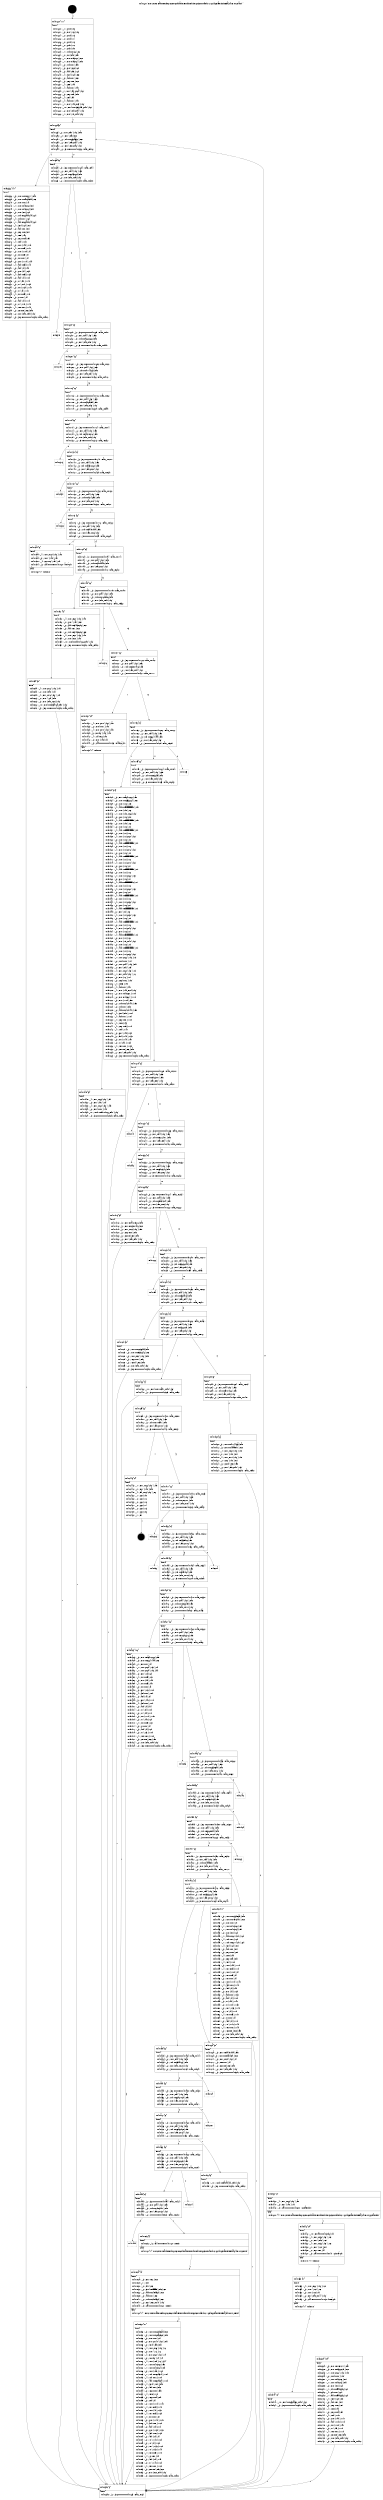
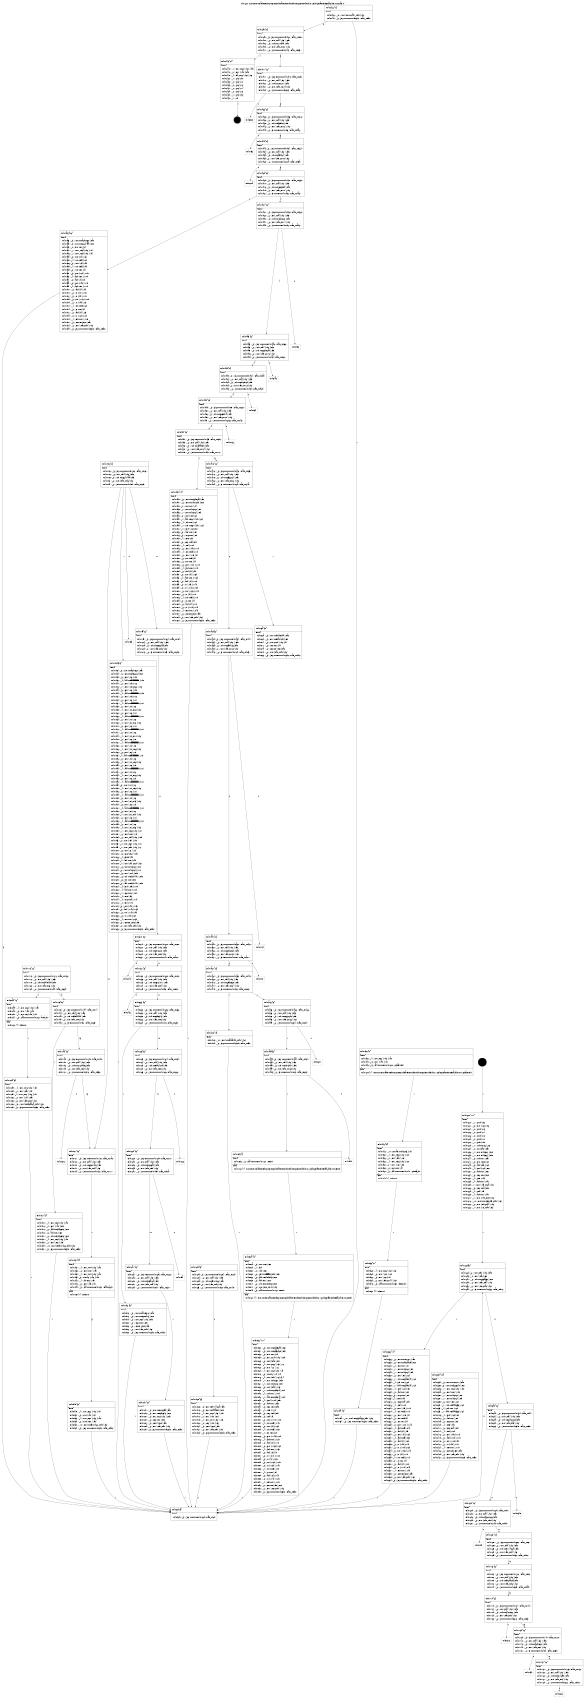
edge "0x401757 [28]" -> "0x401773 [28]": removed, label "15"
edge "0x4017c7 [28]" -> "0x4017e3 [28]": reversed
node "0x4018c3 [28]": removed
edge "0x401933 [28]" -> "0x40220a": now "0x40194f [28]" -> "0x40220a"
